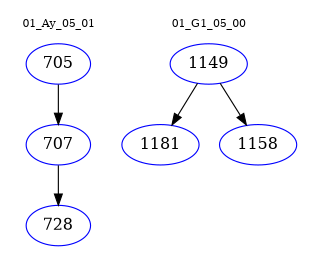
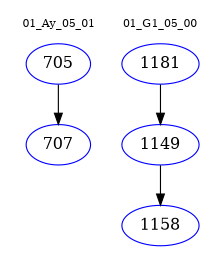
edge "1149" -> "1181": reversed
node "728": removed
